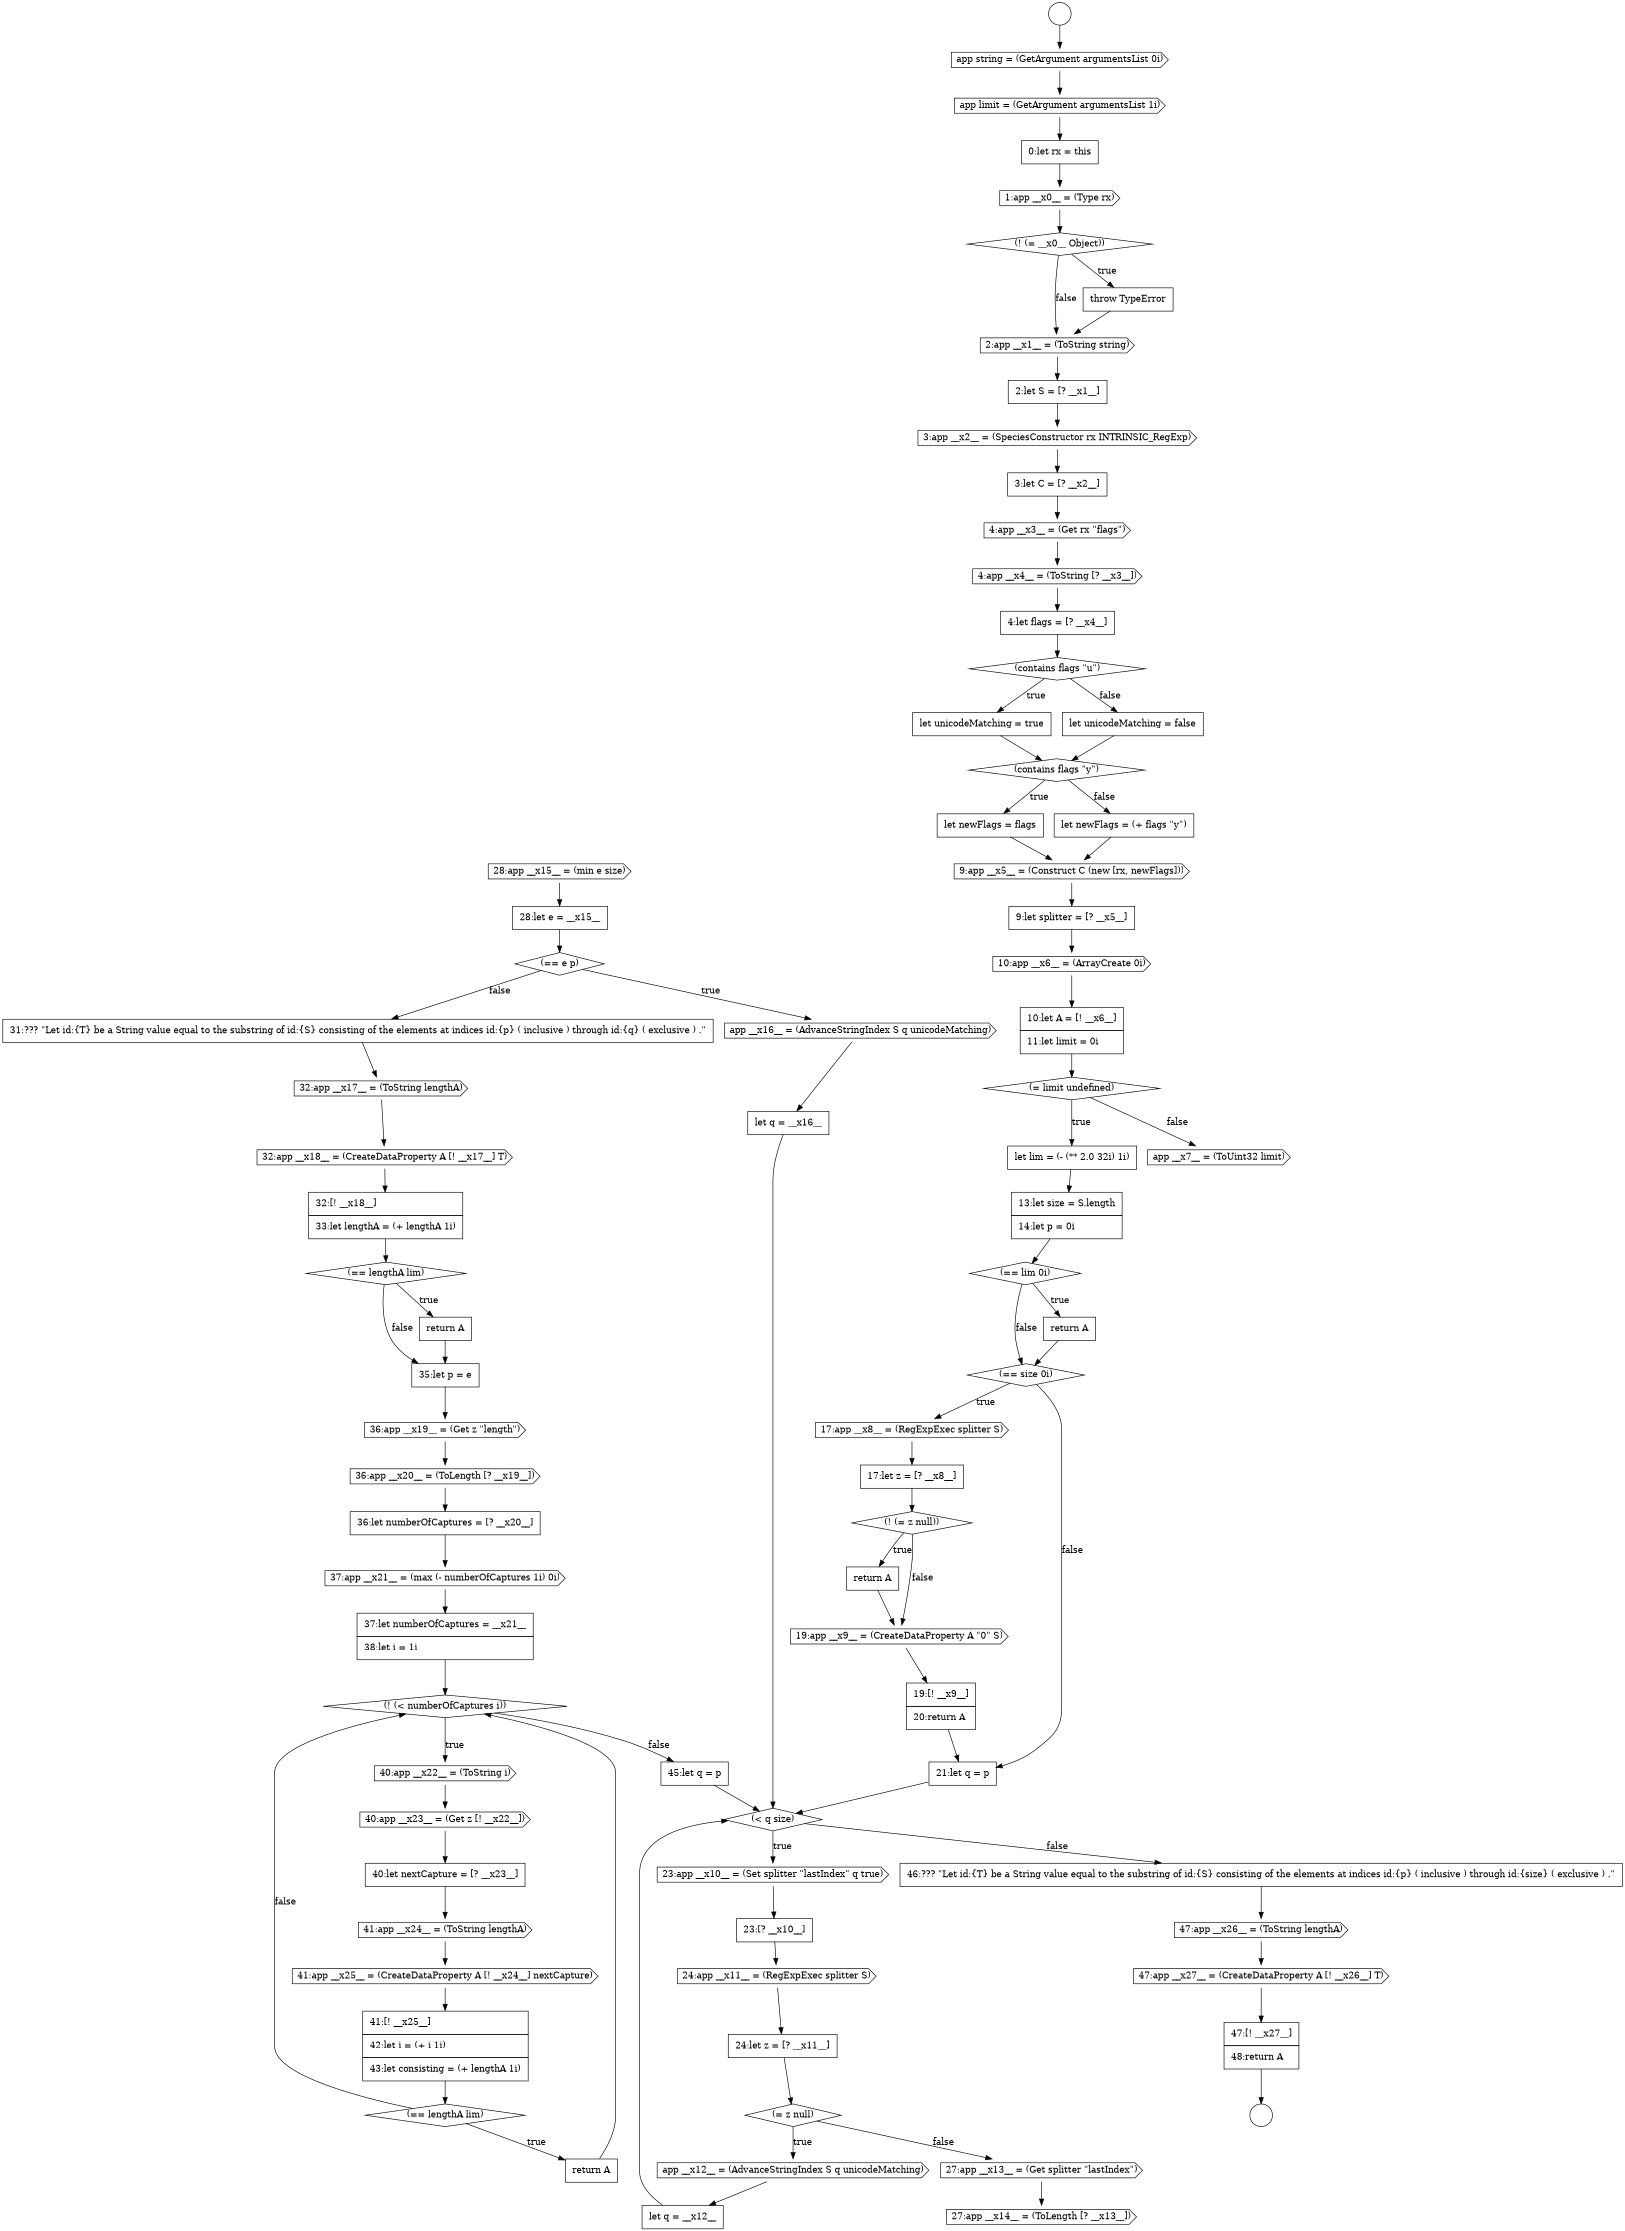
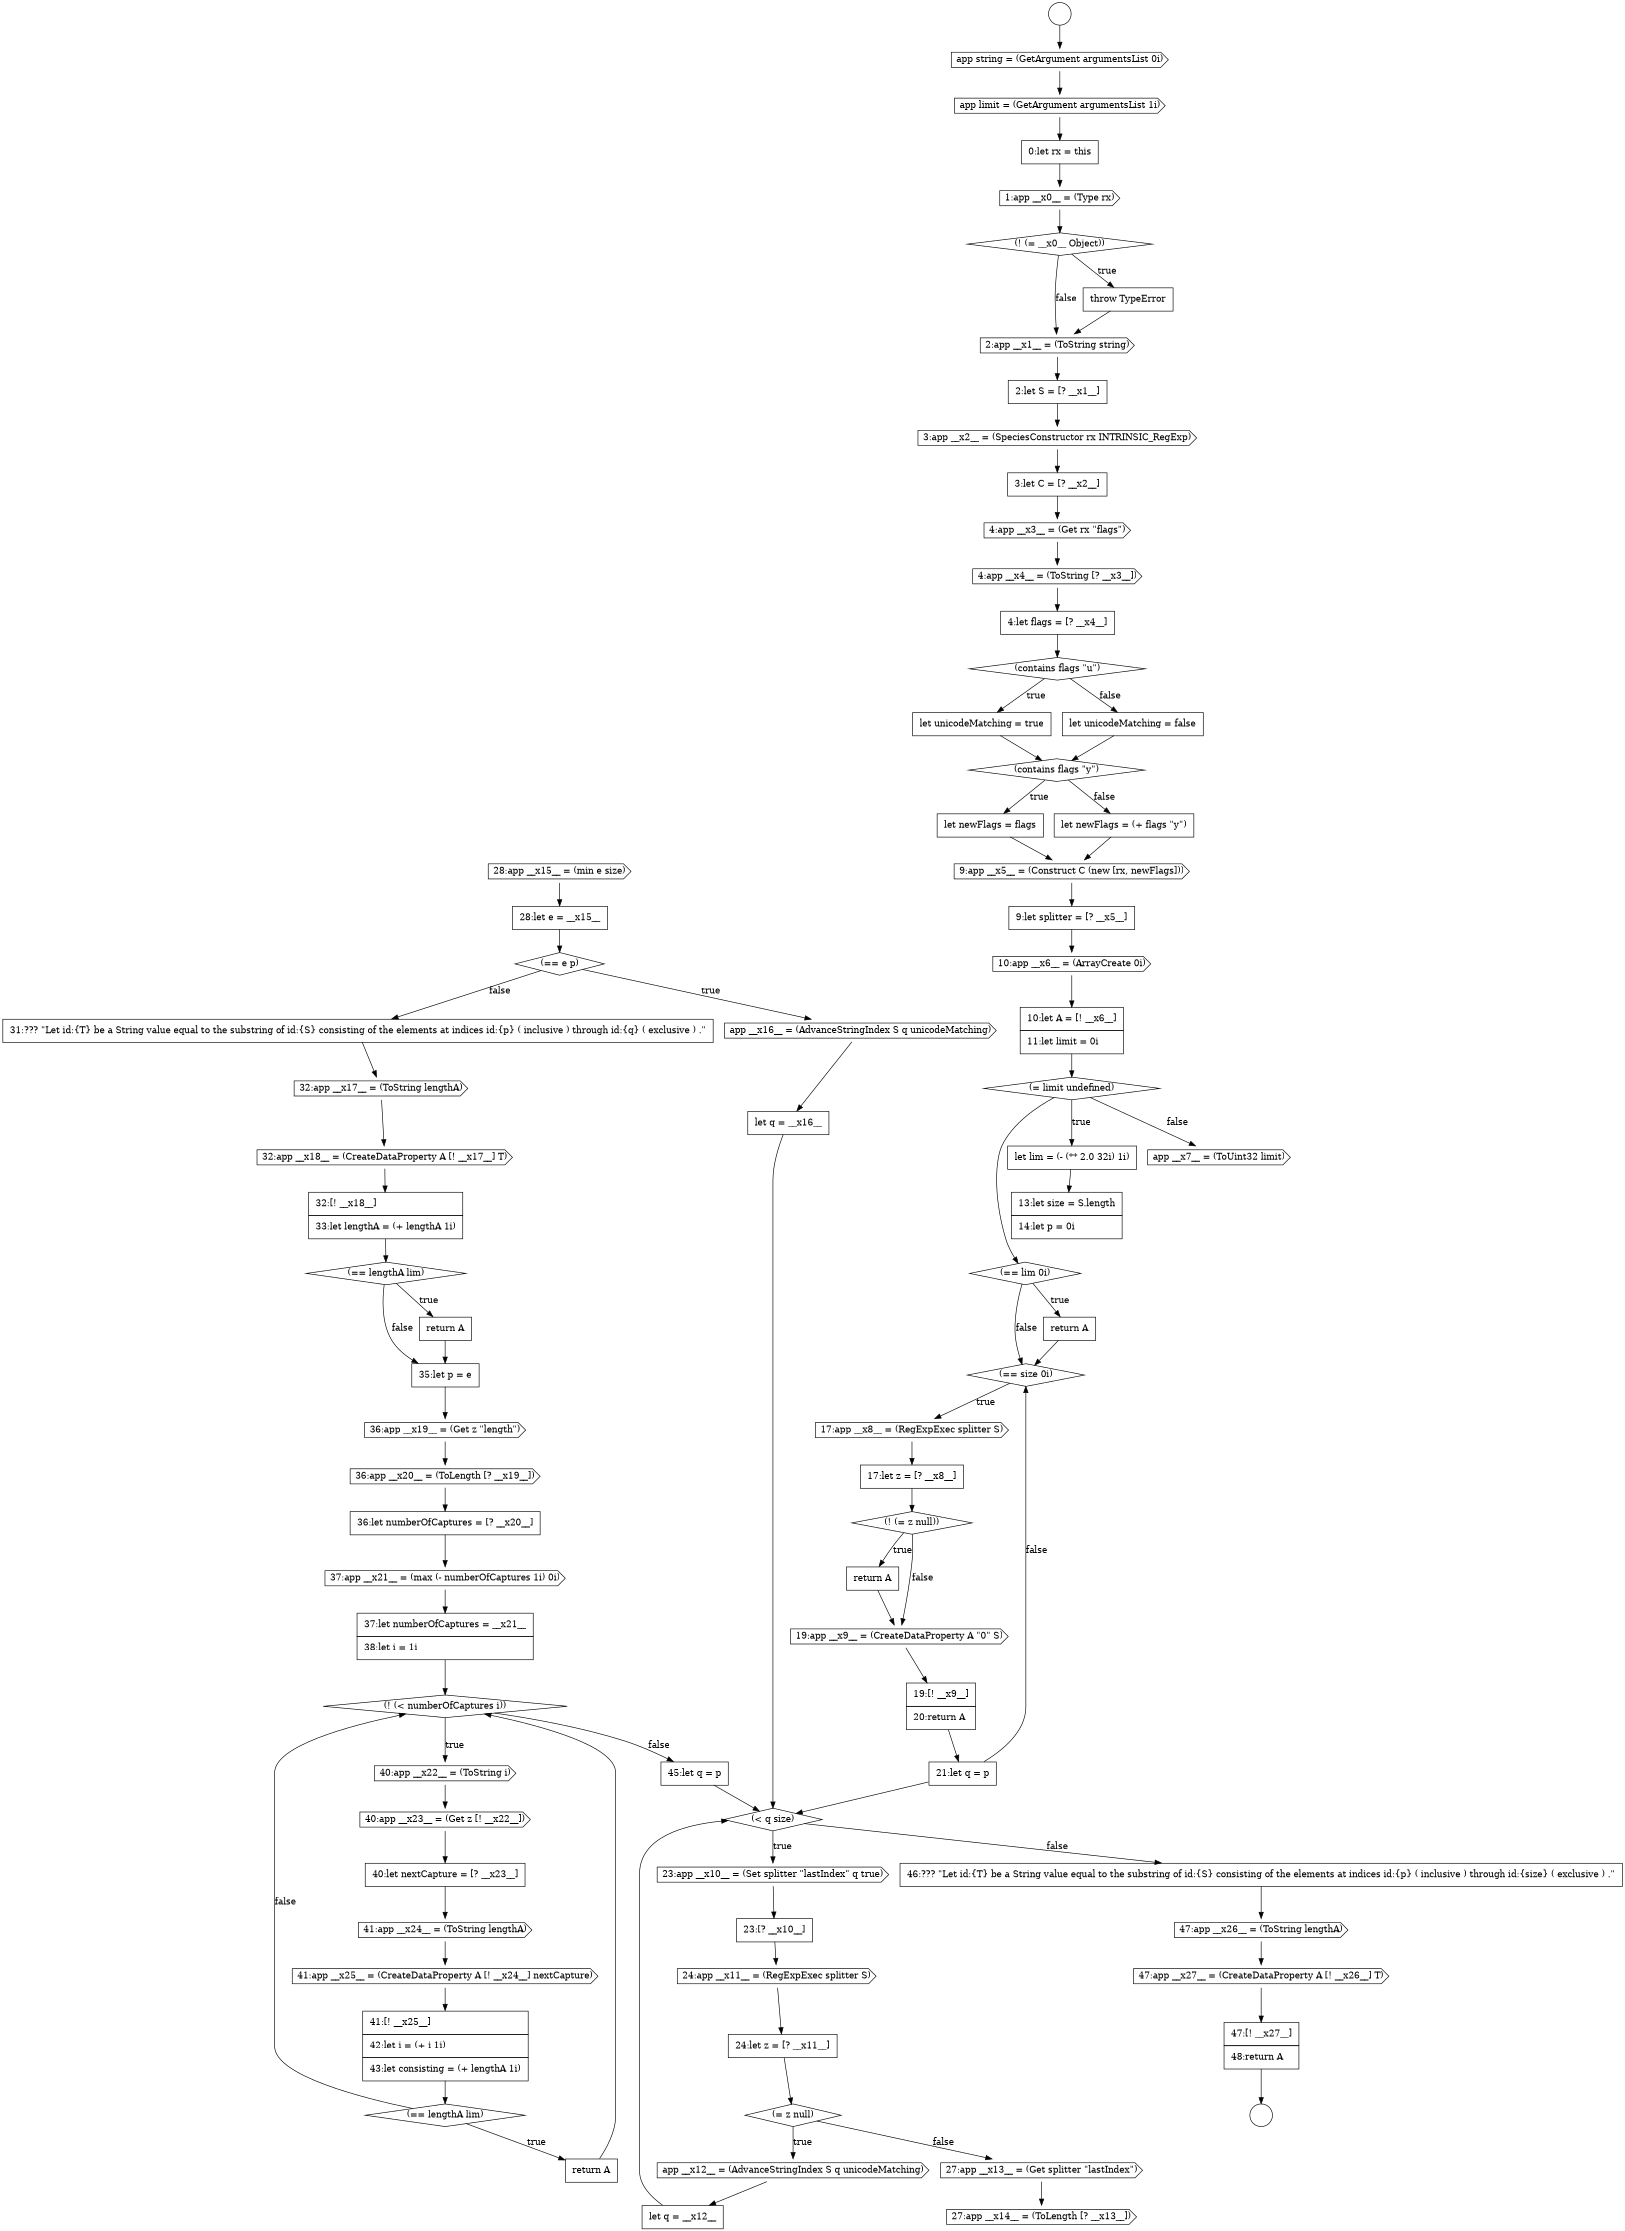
edge "13:let size = S.length" -> "(== lim 0i)": now "(= limit undefined)" -> "(== lim 0i)"
edge "(== size 0i)" -> "21:let q = p": reversed
